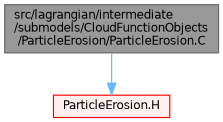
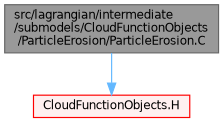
node "ParticleErosion.H": label "ParticleErosion.H" -> "CloudFunctionObjects.H"
